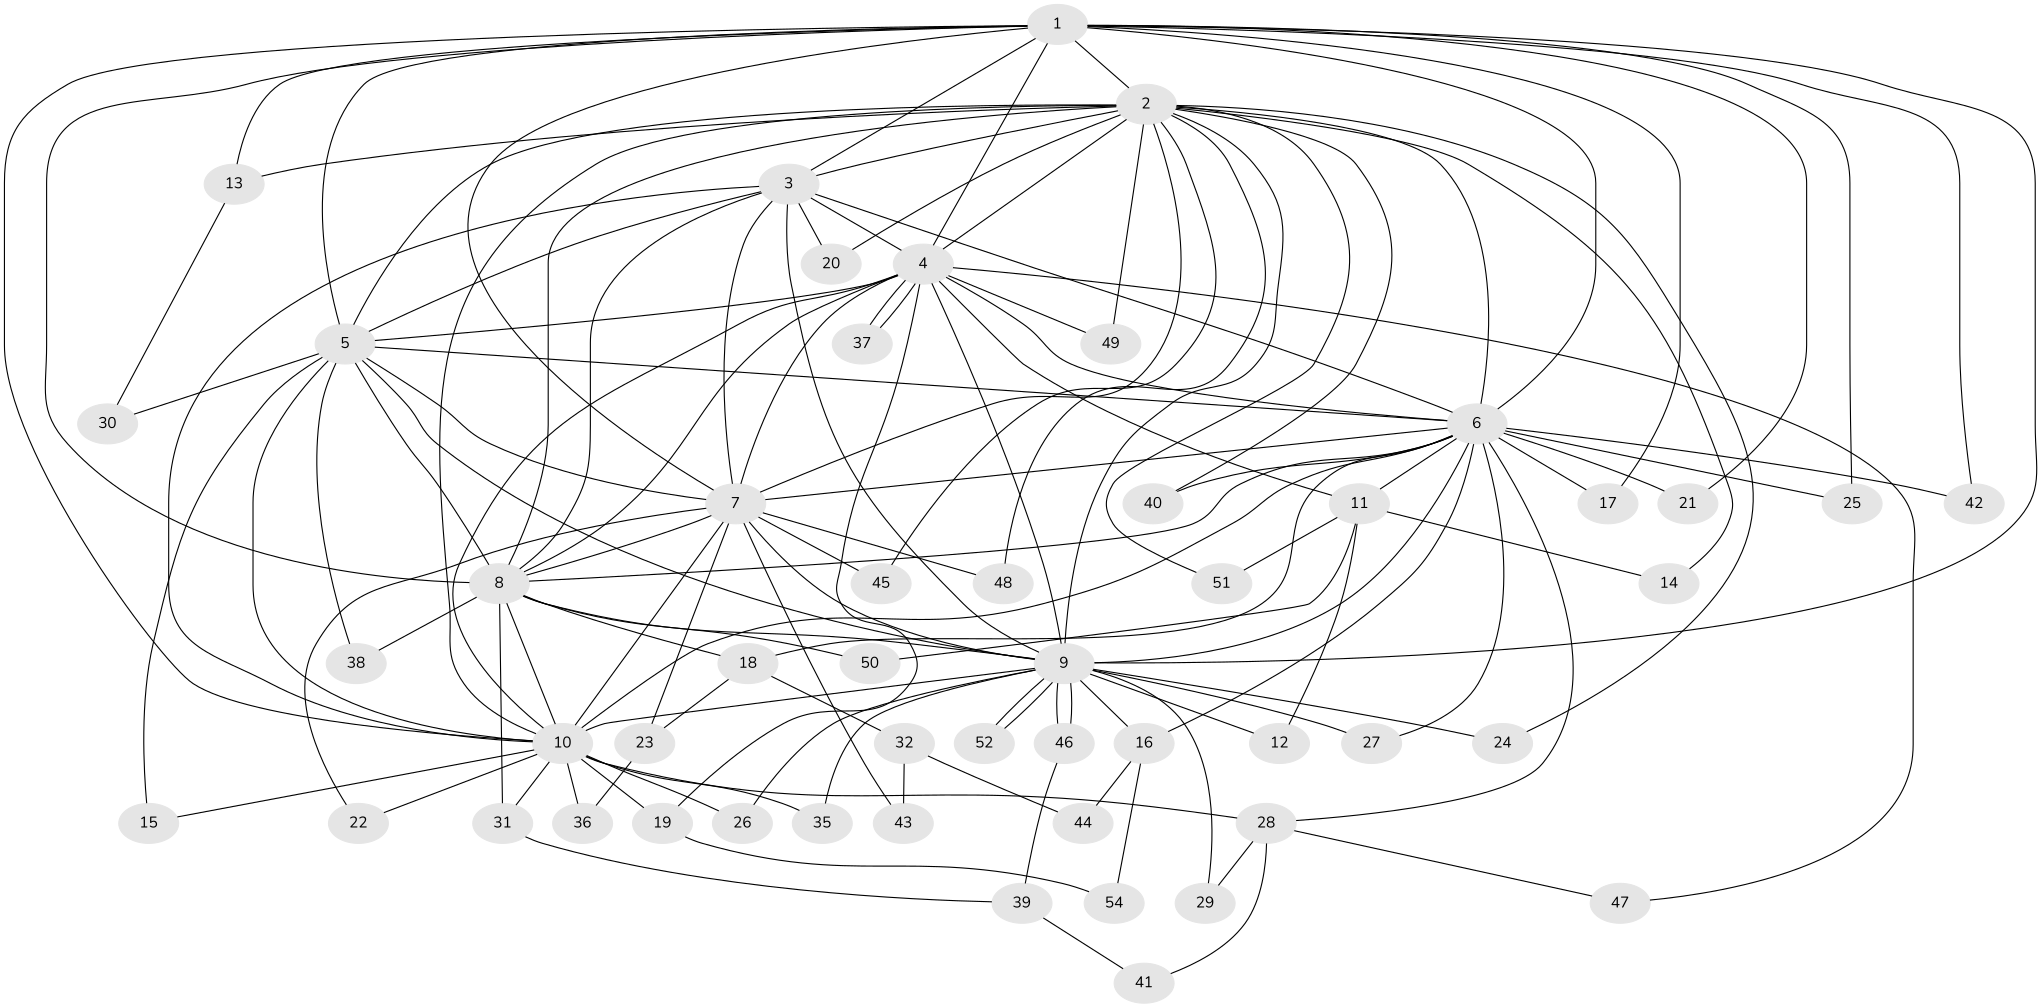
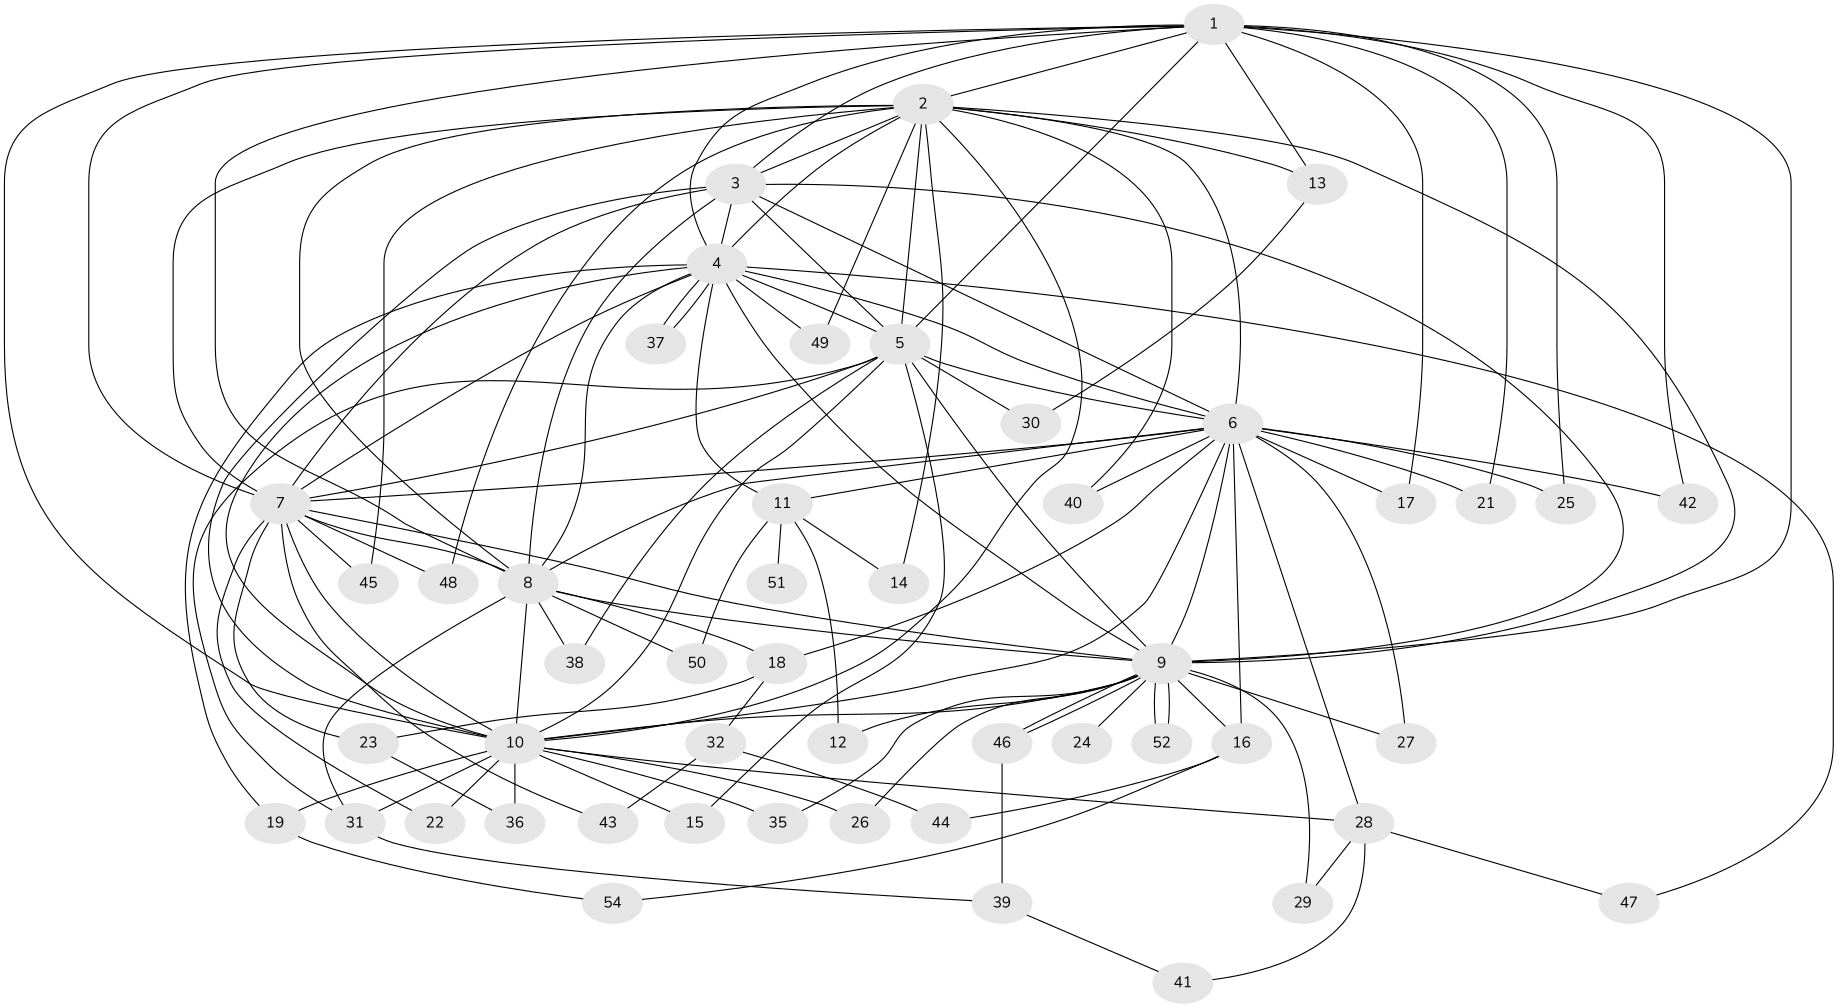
edge "1" -- "6": removed
node "20": removed
edge "2" -- "24": removed
edge "2" -- "51": removed
edge "5" -- "8": now "5" -- "31"
